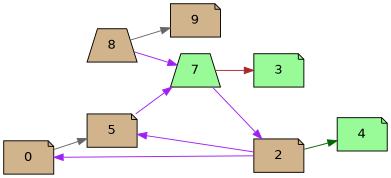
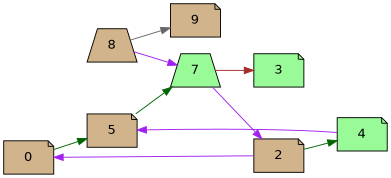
edge "5" -> "7": color purple -> darkgreen
edge "2" -> "5": now "4" -> "5"
edge "0" -> "5": color gray40 -> darkgreen
